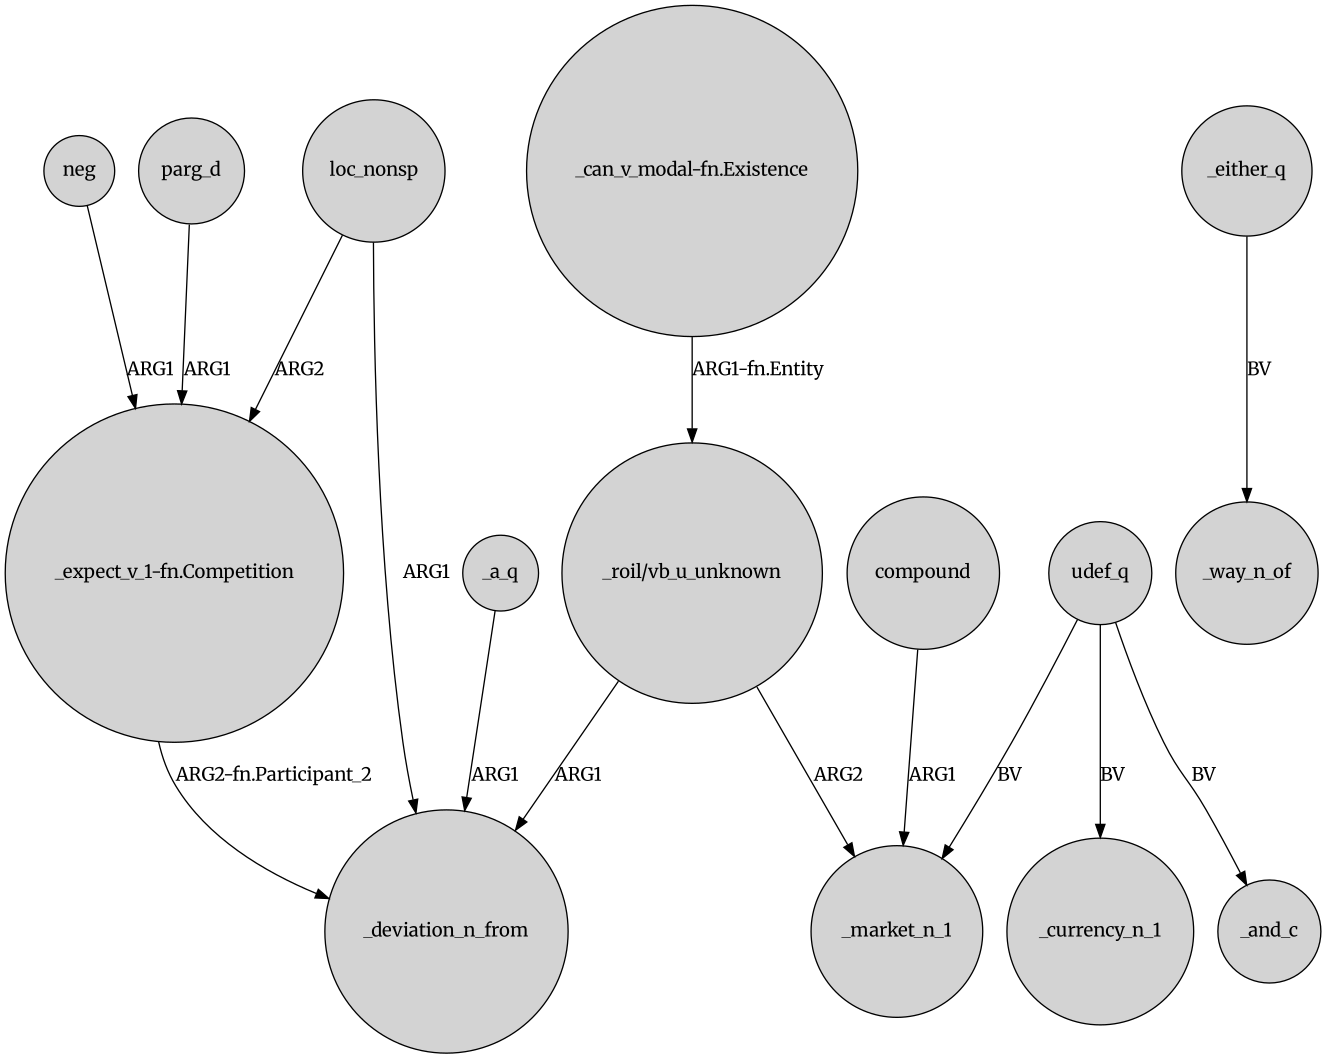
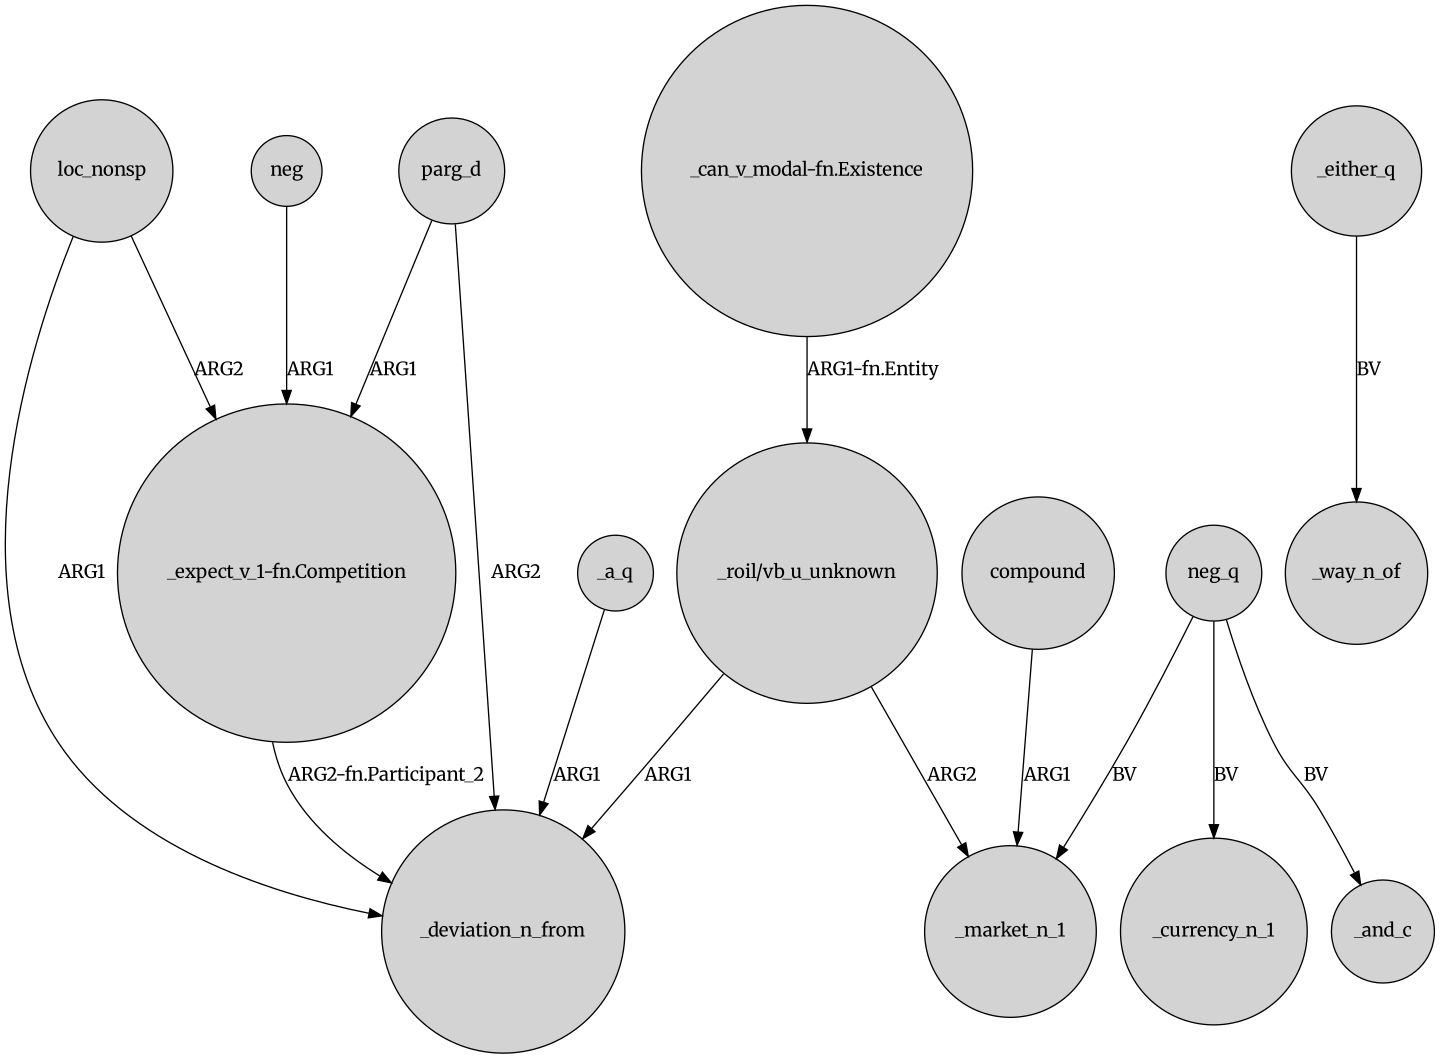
edge "parg_d" -> "_deviation_n_from": added, label "ARG2"
node "udef_q": label "udef_q" -> "neg_q"
